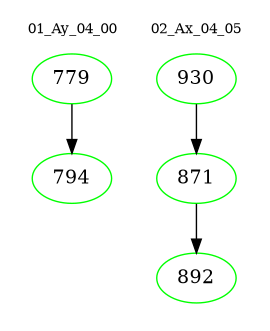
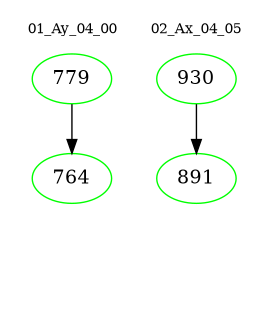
node "794": label "794" -> "764"
node "871": label "871" -> "891"
node "892": removed
